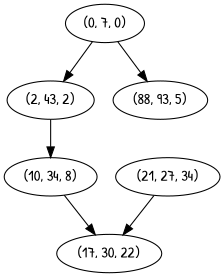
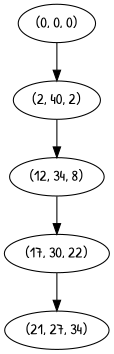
node "(0, 7, 0)": label "(0, 7, 0)" -> "(0, 0, 0)"
node "(2, 43, 2)": label "(2, 43, 2)" -> "(2, 40, 2)"
node "(88, 93, 5)": removed
node "(10, 34, 8)": label "(10, 34, 8)" -> "(12, 34, 8)"
edge "(21, 27, 34)" -> "(17, 30, 22)": reversed
